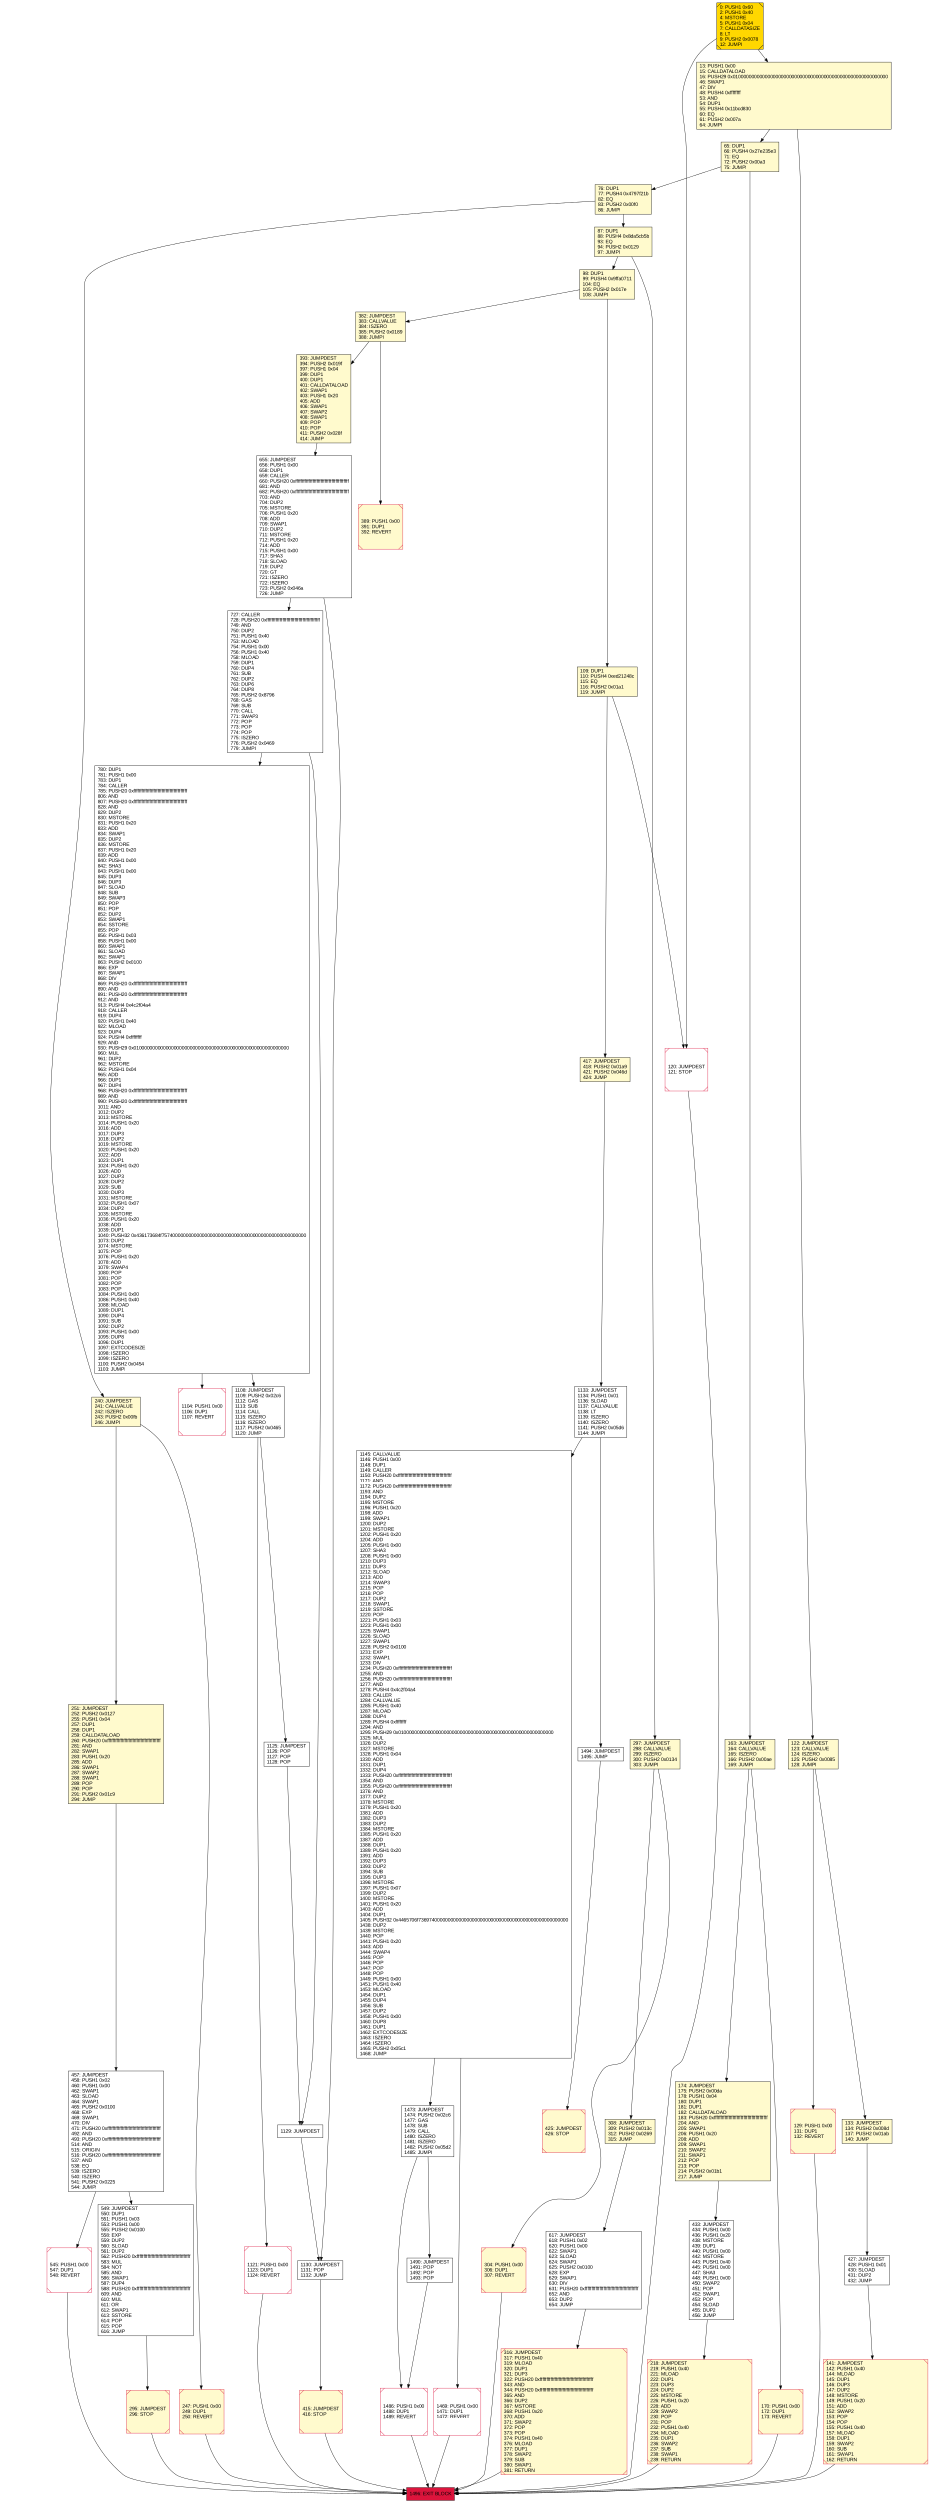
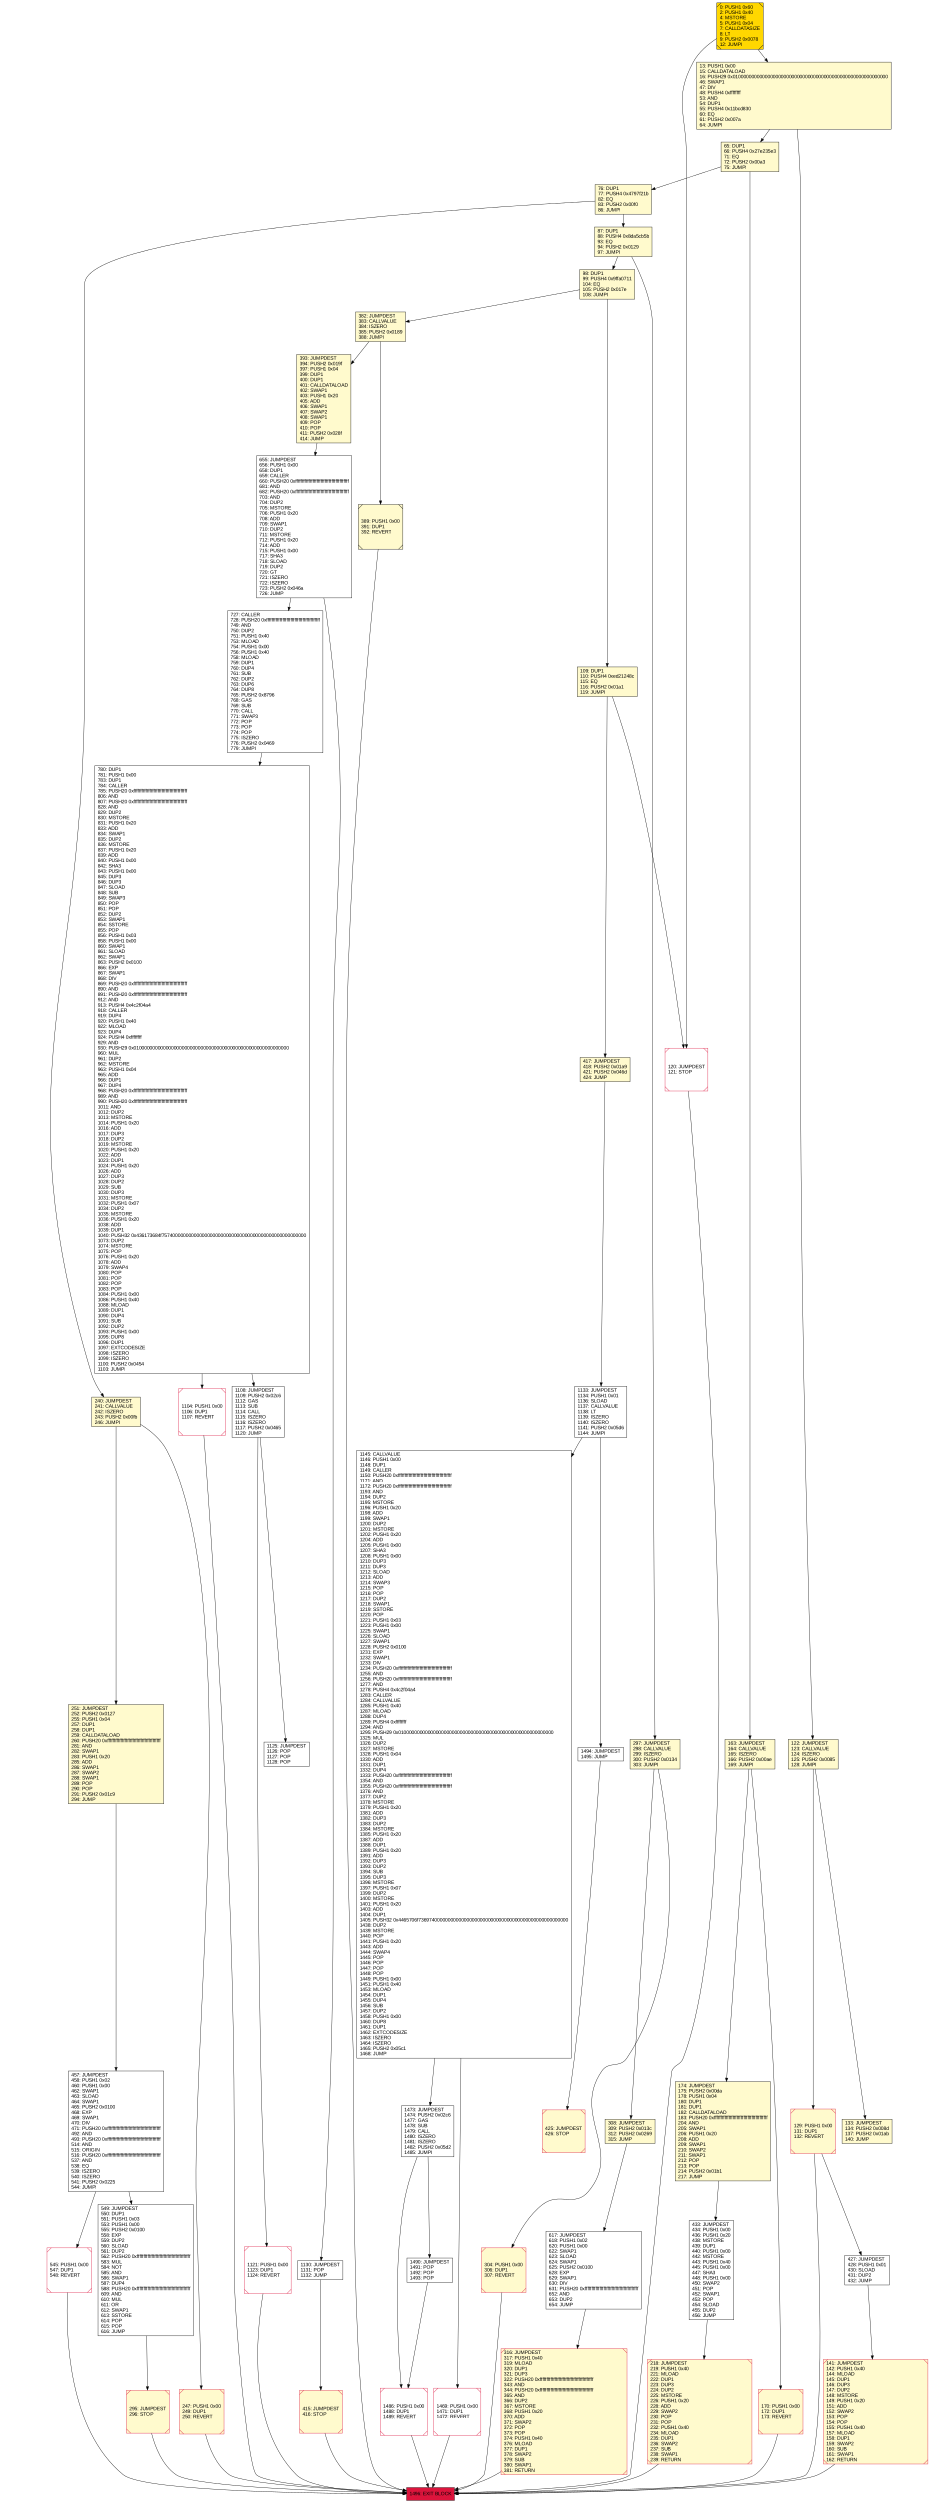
node "389: PUSH1 0x00 391: DUP1 392: REVERT": color crimson -> black
edge "389: PUSH1 0x00 391: DUP1 392: REVERT" -> "1496: EXIT BLOCK": added
edge "1104: PUSH1 0x00 1106: DUP1 1107: REVERT" -> "1496: EXIT BLOCK": added
node "1129: JUMPDEST": removed
edge "133: JUMPDEST 134: PUSH2 0x008d 137: PUSH2 0x01ab 140: JUMP" -> "427: JUMPDEST 428: PUSH1 0x01 430: SLOAD 431: DUP2 432: JUMP": now "129: PUSH1 0x00 131: DUP1 132: REVERT" -> "427: JUMPDEST 428: PUSH1 0x01 430: SLOAD 431: DUP2 432: JUMP"
